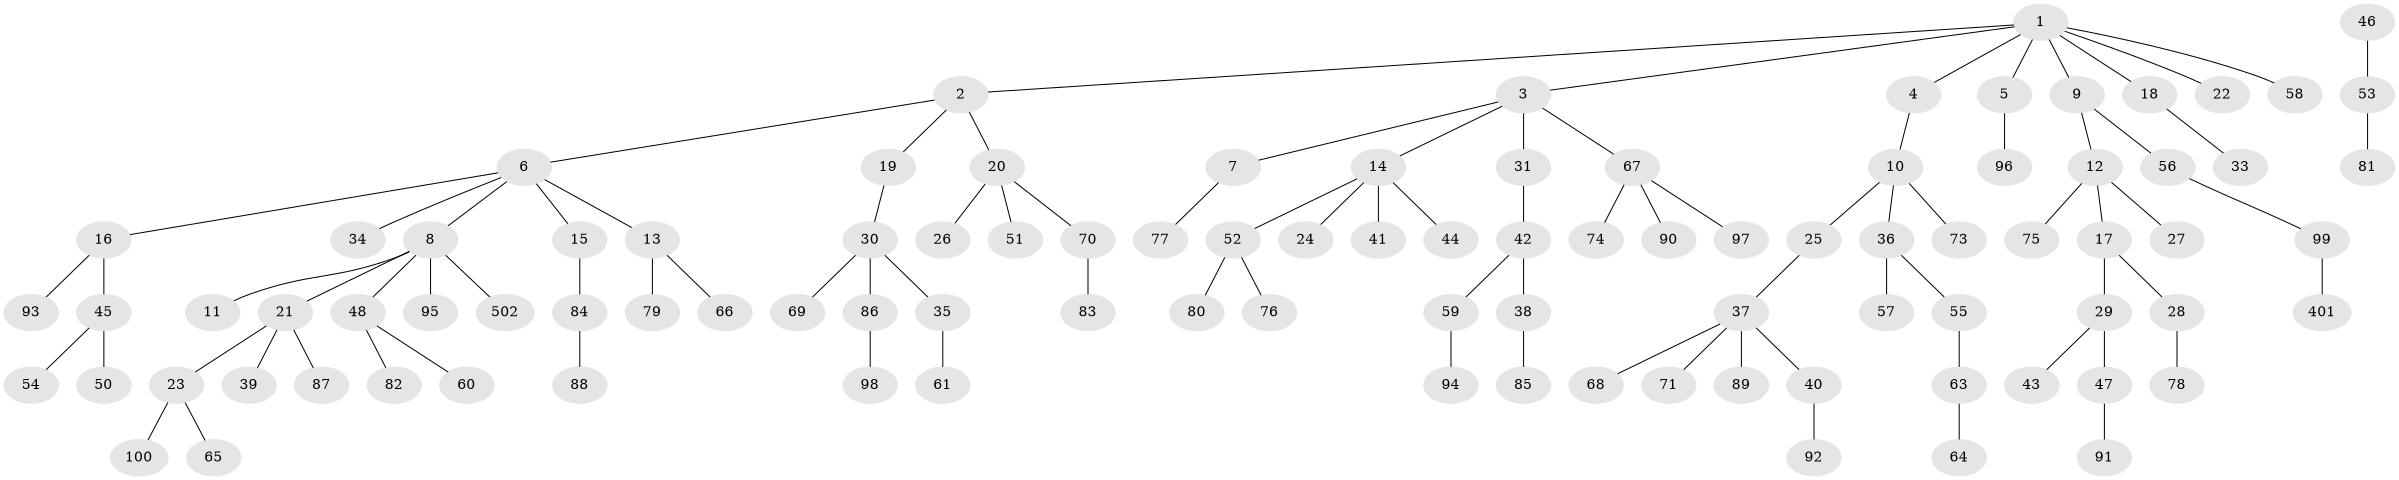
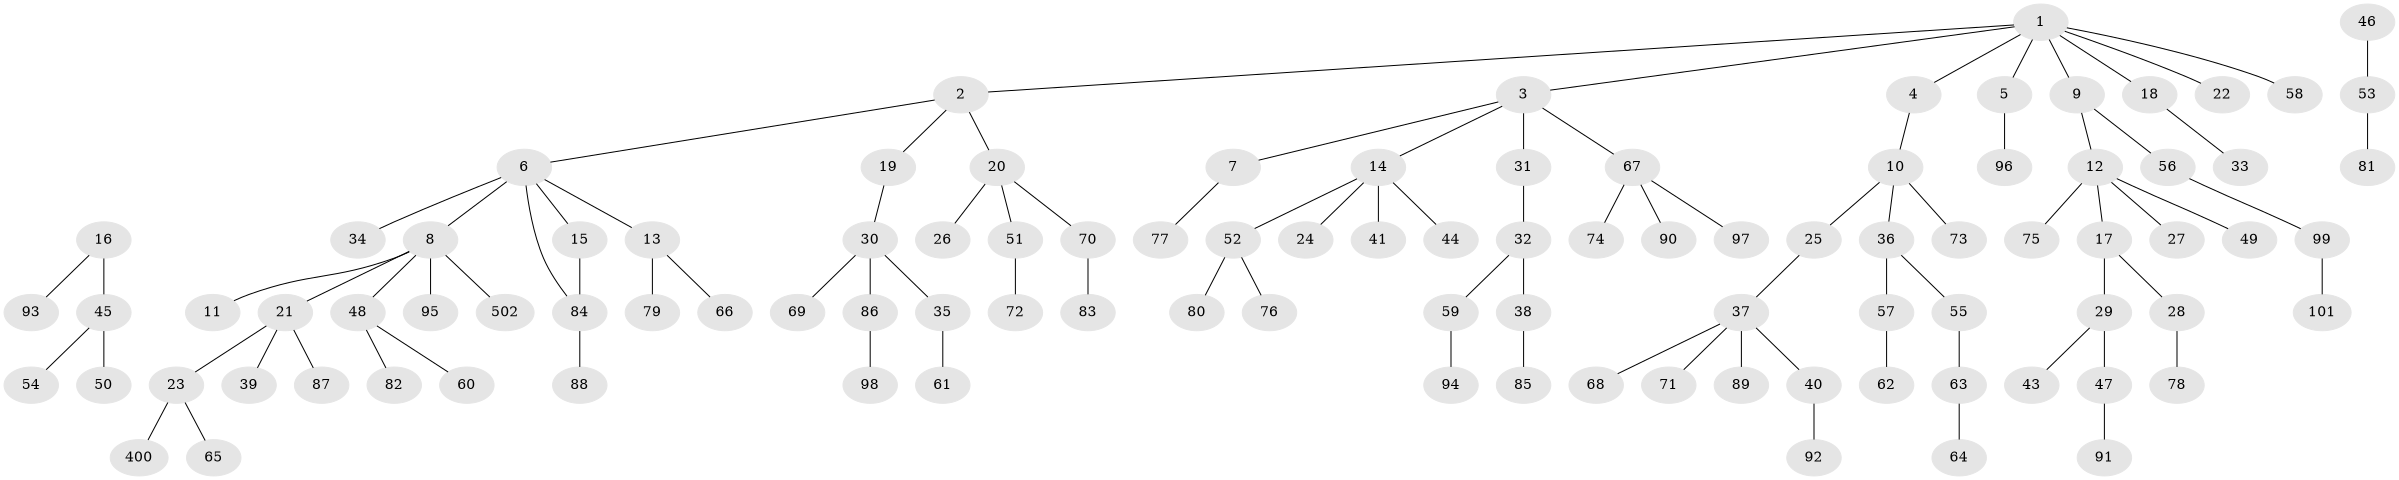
edge "6" -- "16": now "6" -- "84"
node "42": label "42" -> "32"
node "49": added
node "72": added
node "401": label "401" -> "101"
node "62": added
node "100": label "100" -> "400"
